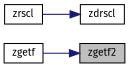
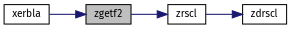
edge "zgetf2" -> "zrscl": added
node "zgetf": label "zgetf" -> "xerbla"
